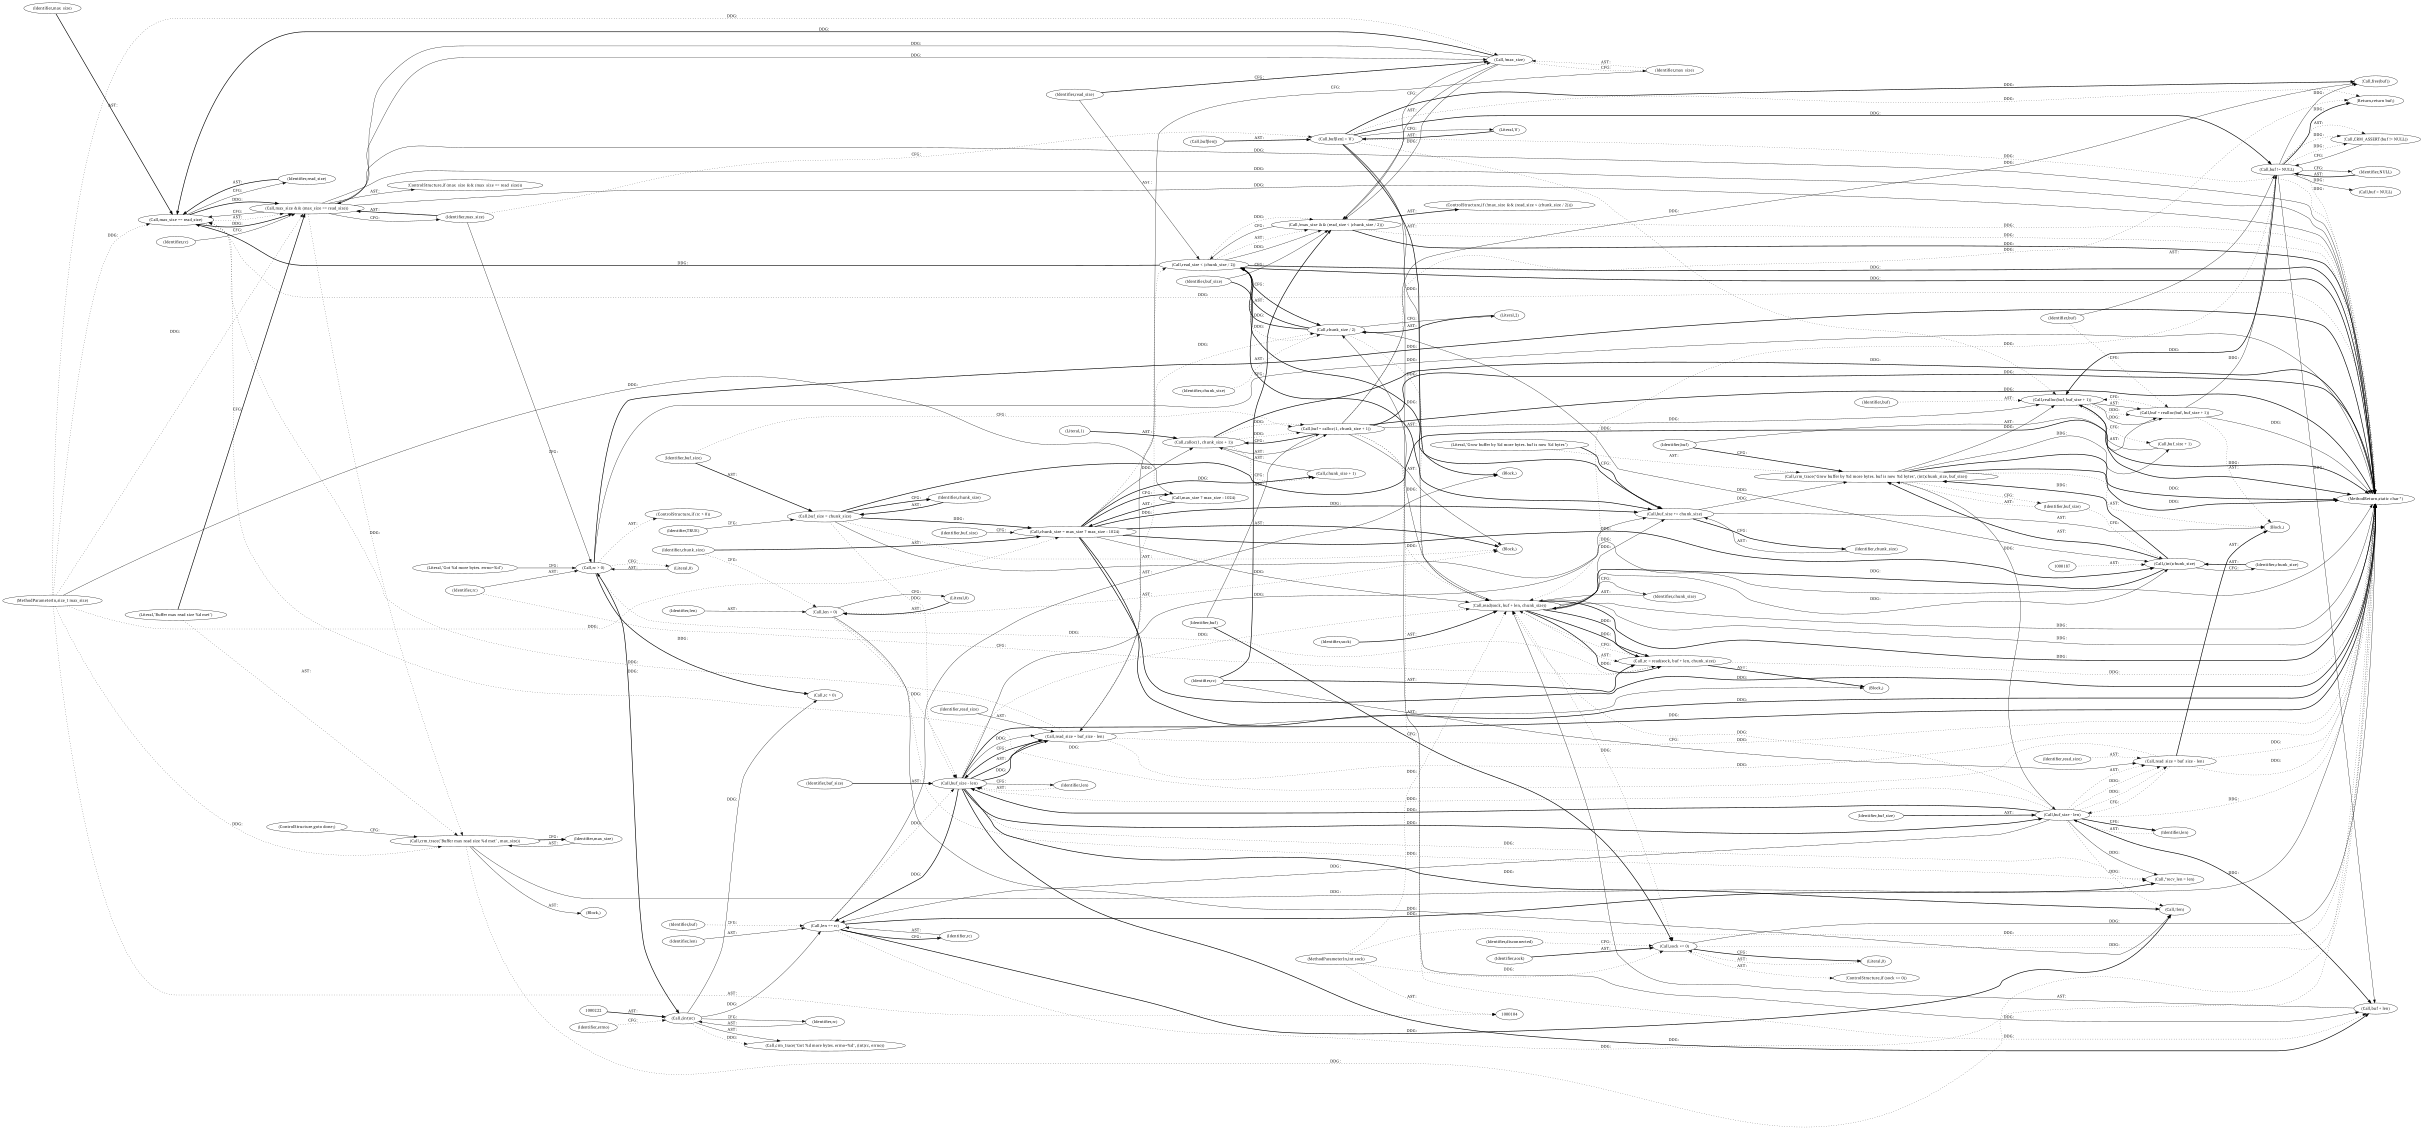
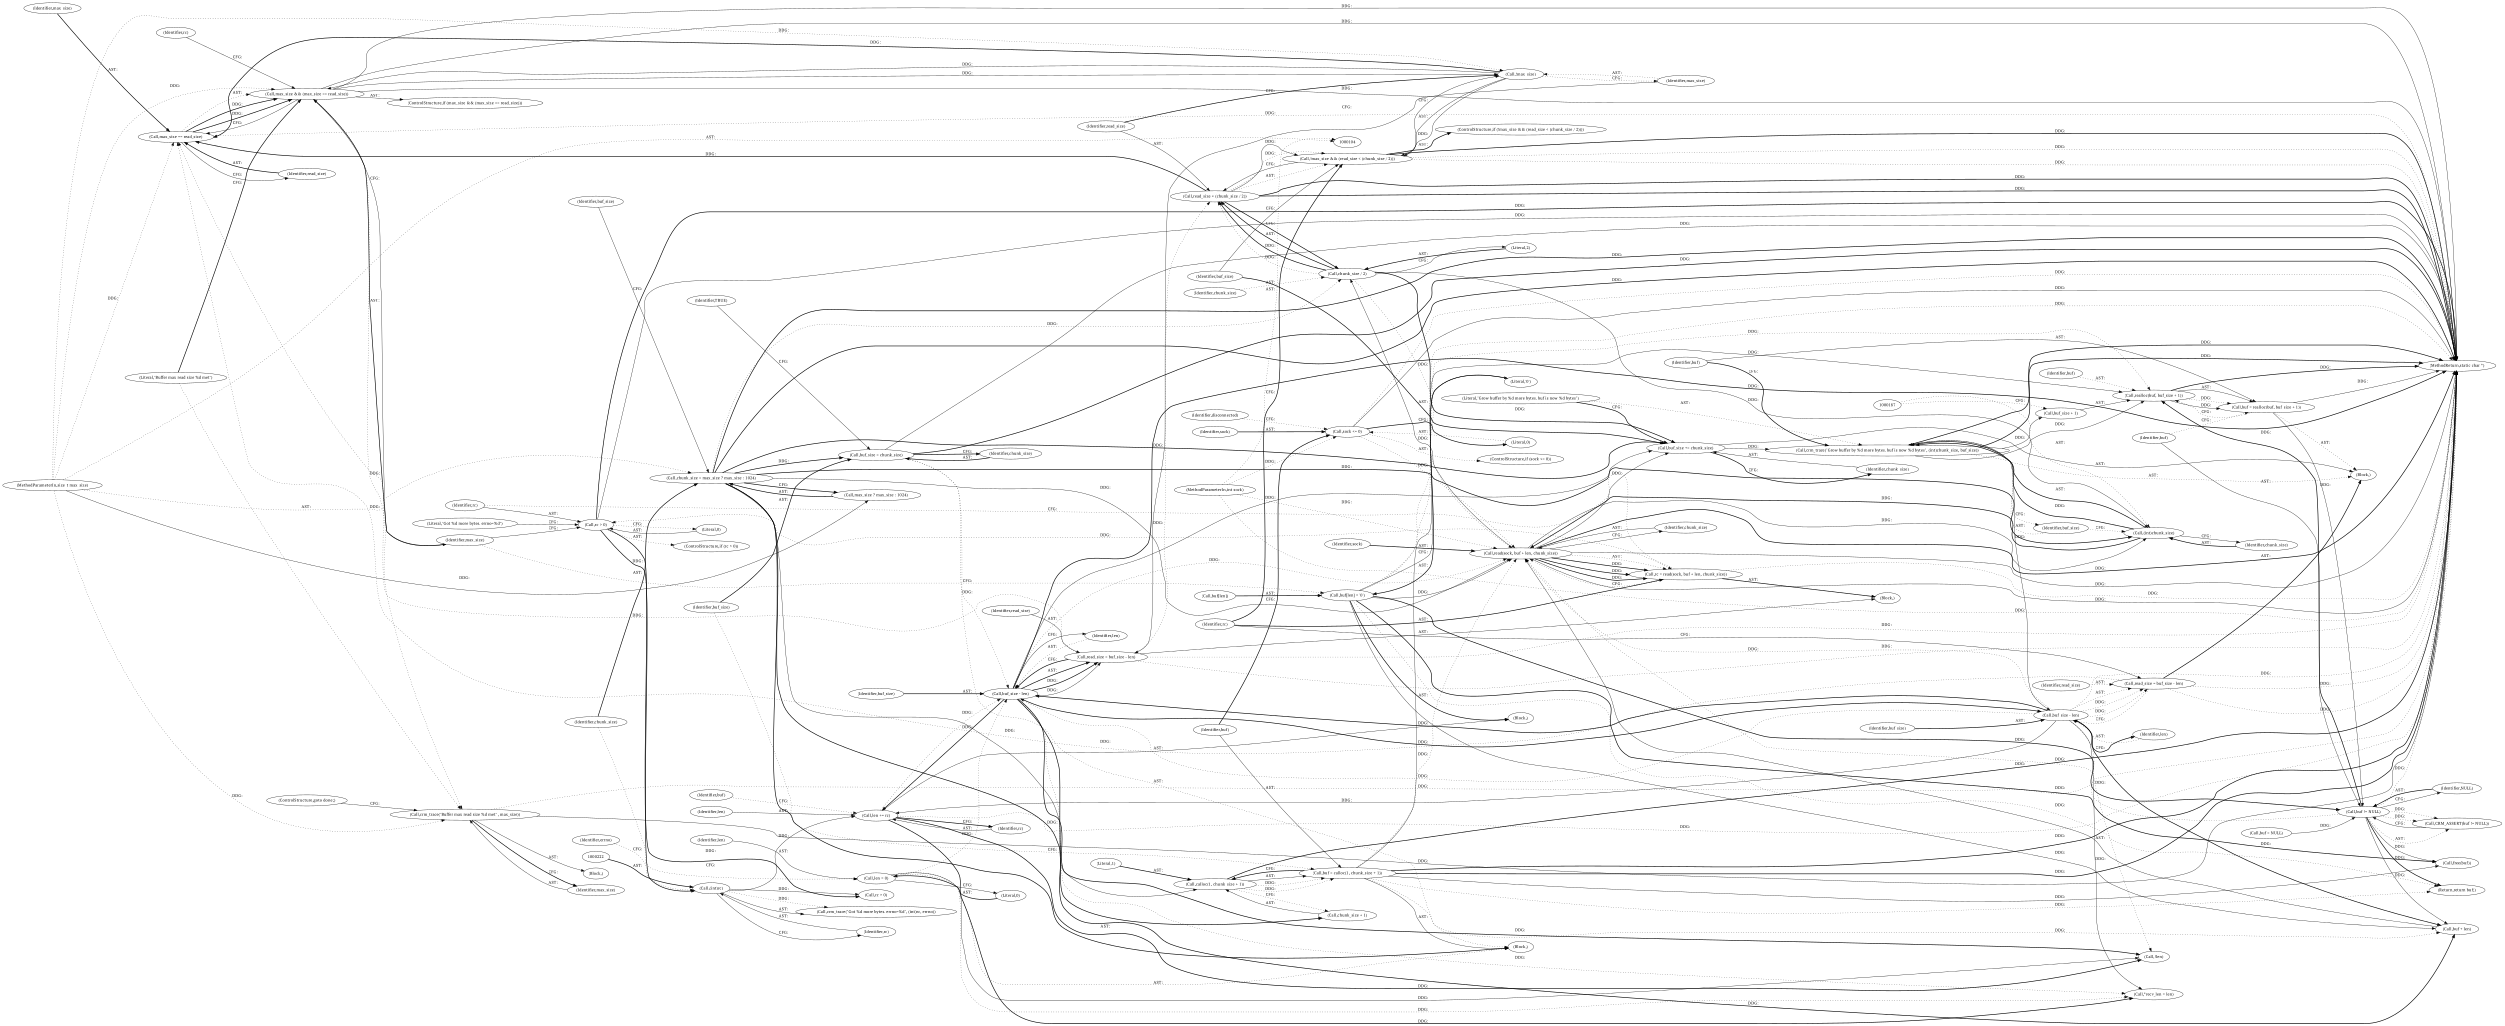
edge "(Call,buf != NULL)" -> "(Call,buf = NULL)": reversed
edge "(Call,read_size < (chunk_size / 2))" -> "(Call,buf_size += chunk_size)": now "(Call,chunk_size / 2)" -> "(Call,buf_size += chunk_size)"
edge "(Call,realloc(buf, buf_size + 1))" -> "(Call,buf_size + 1)": now "1000187" -> "(Call,buf_size + 1)"
edge "(Call,buf_size = chunk_size)" -> "(Call,chunk_size = max_size ? max_size : 1024)": reversed
edge "(Call,read(sock, buf + len, chunk_size))" -> "(Call,sock <= 0)": reversed
